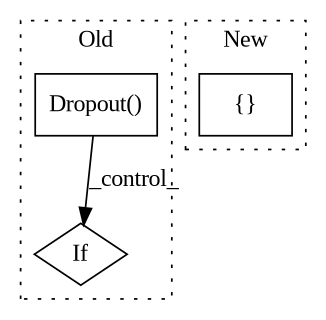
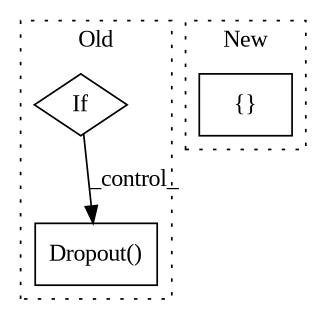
edge "Dropout()" -> "If": reversed
